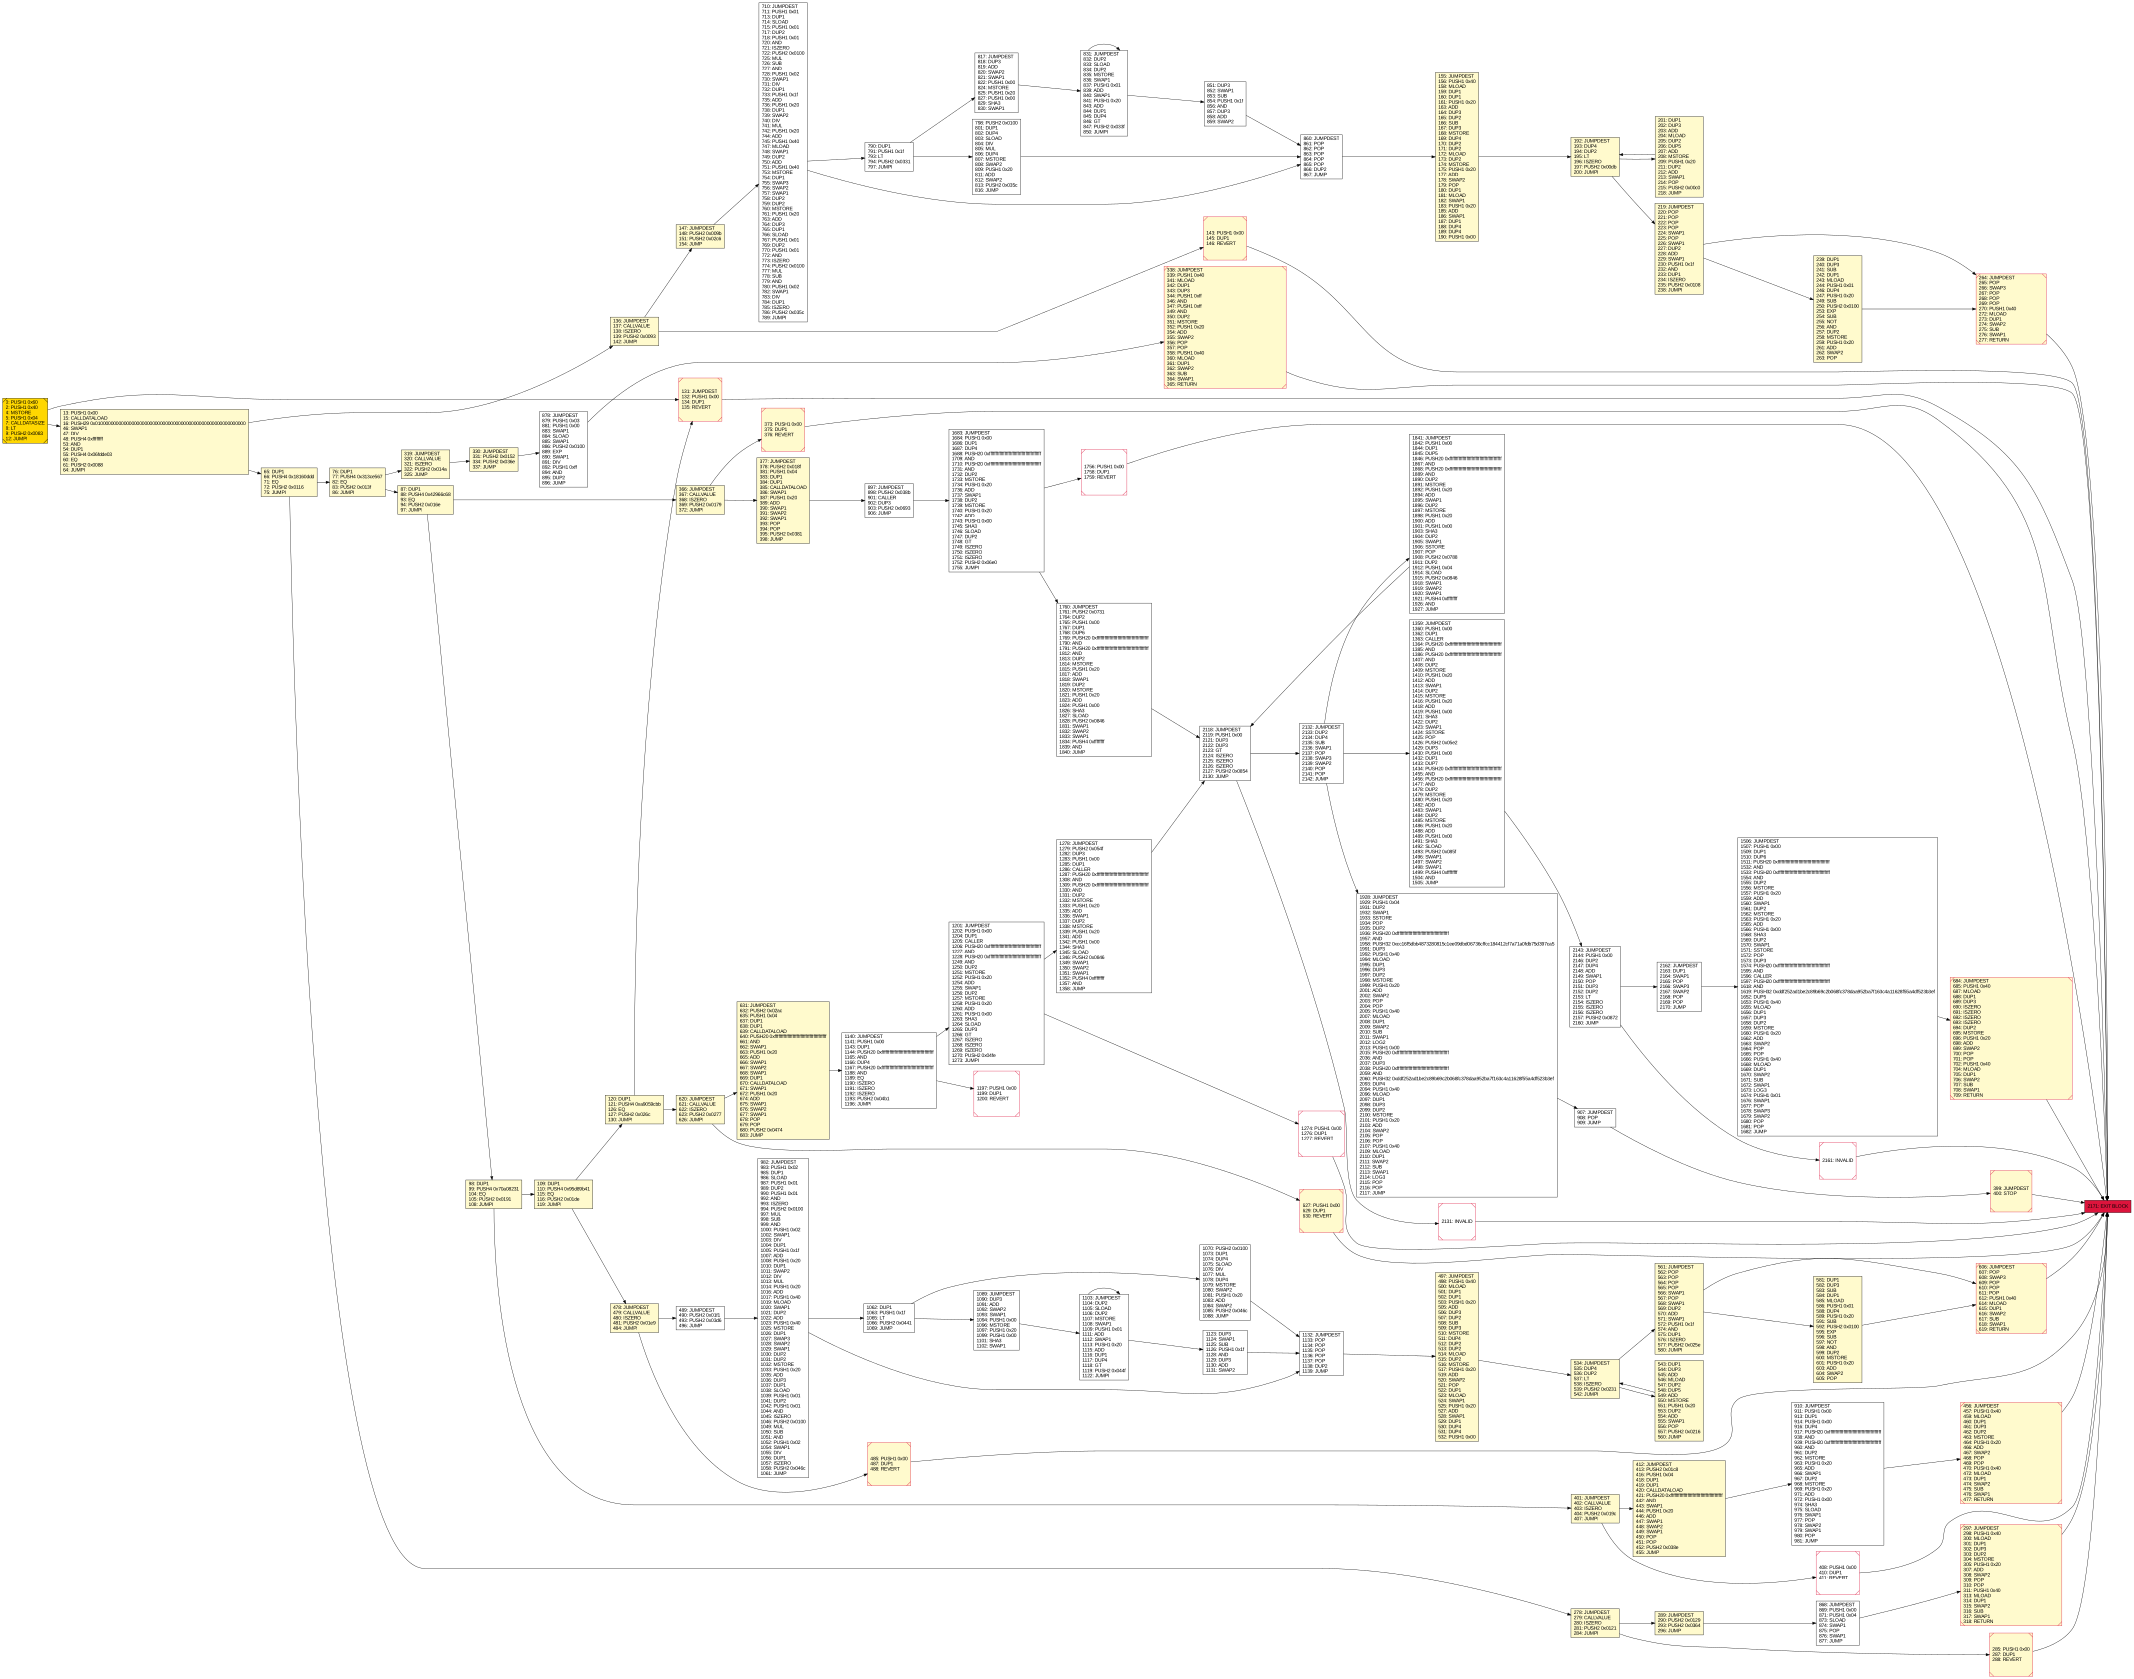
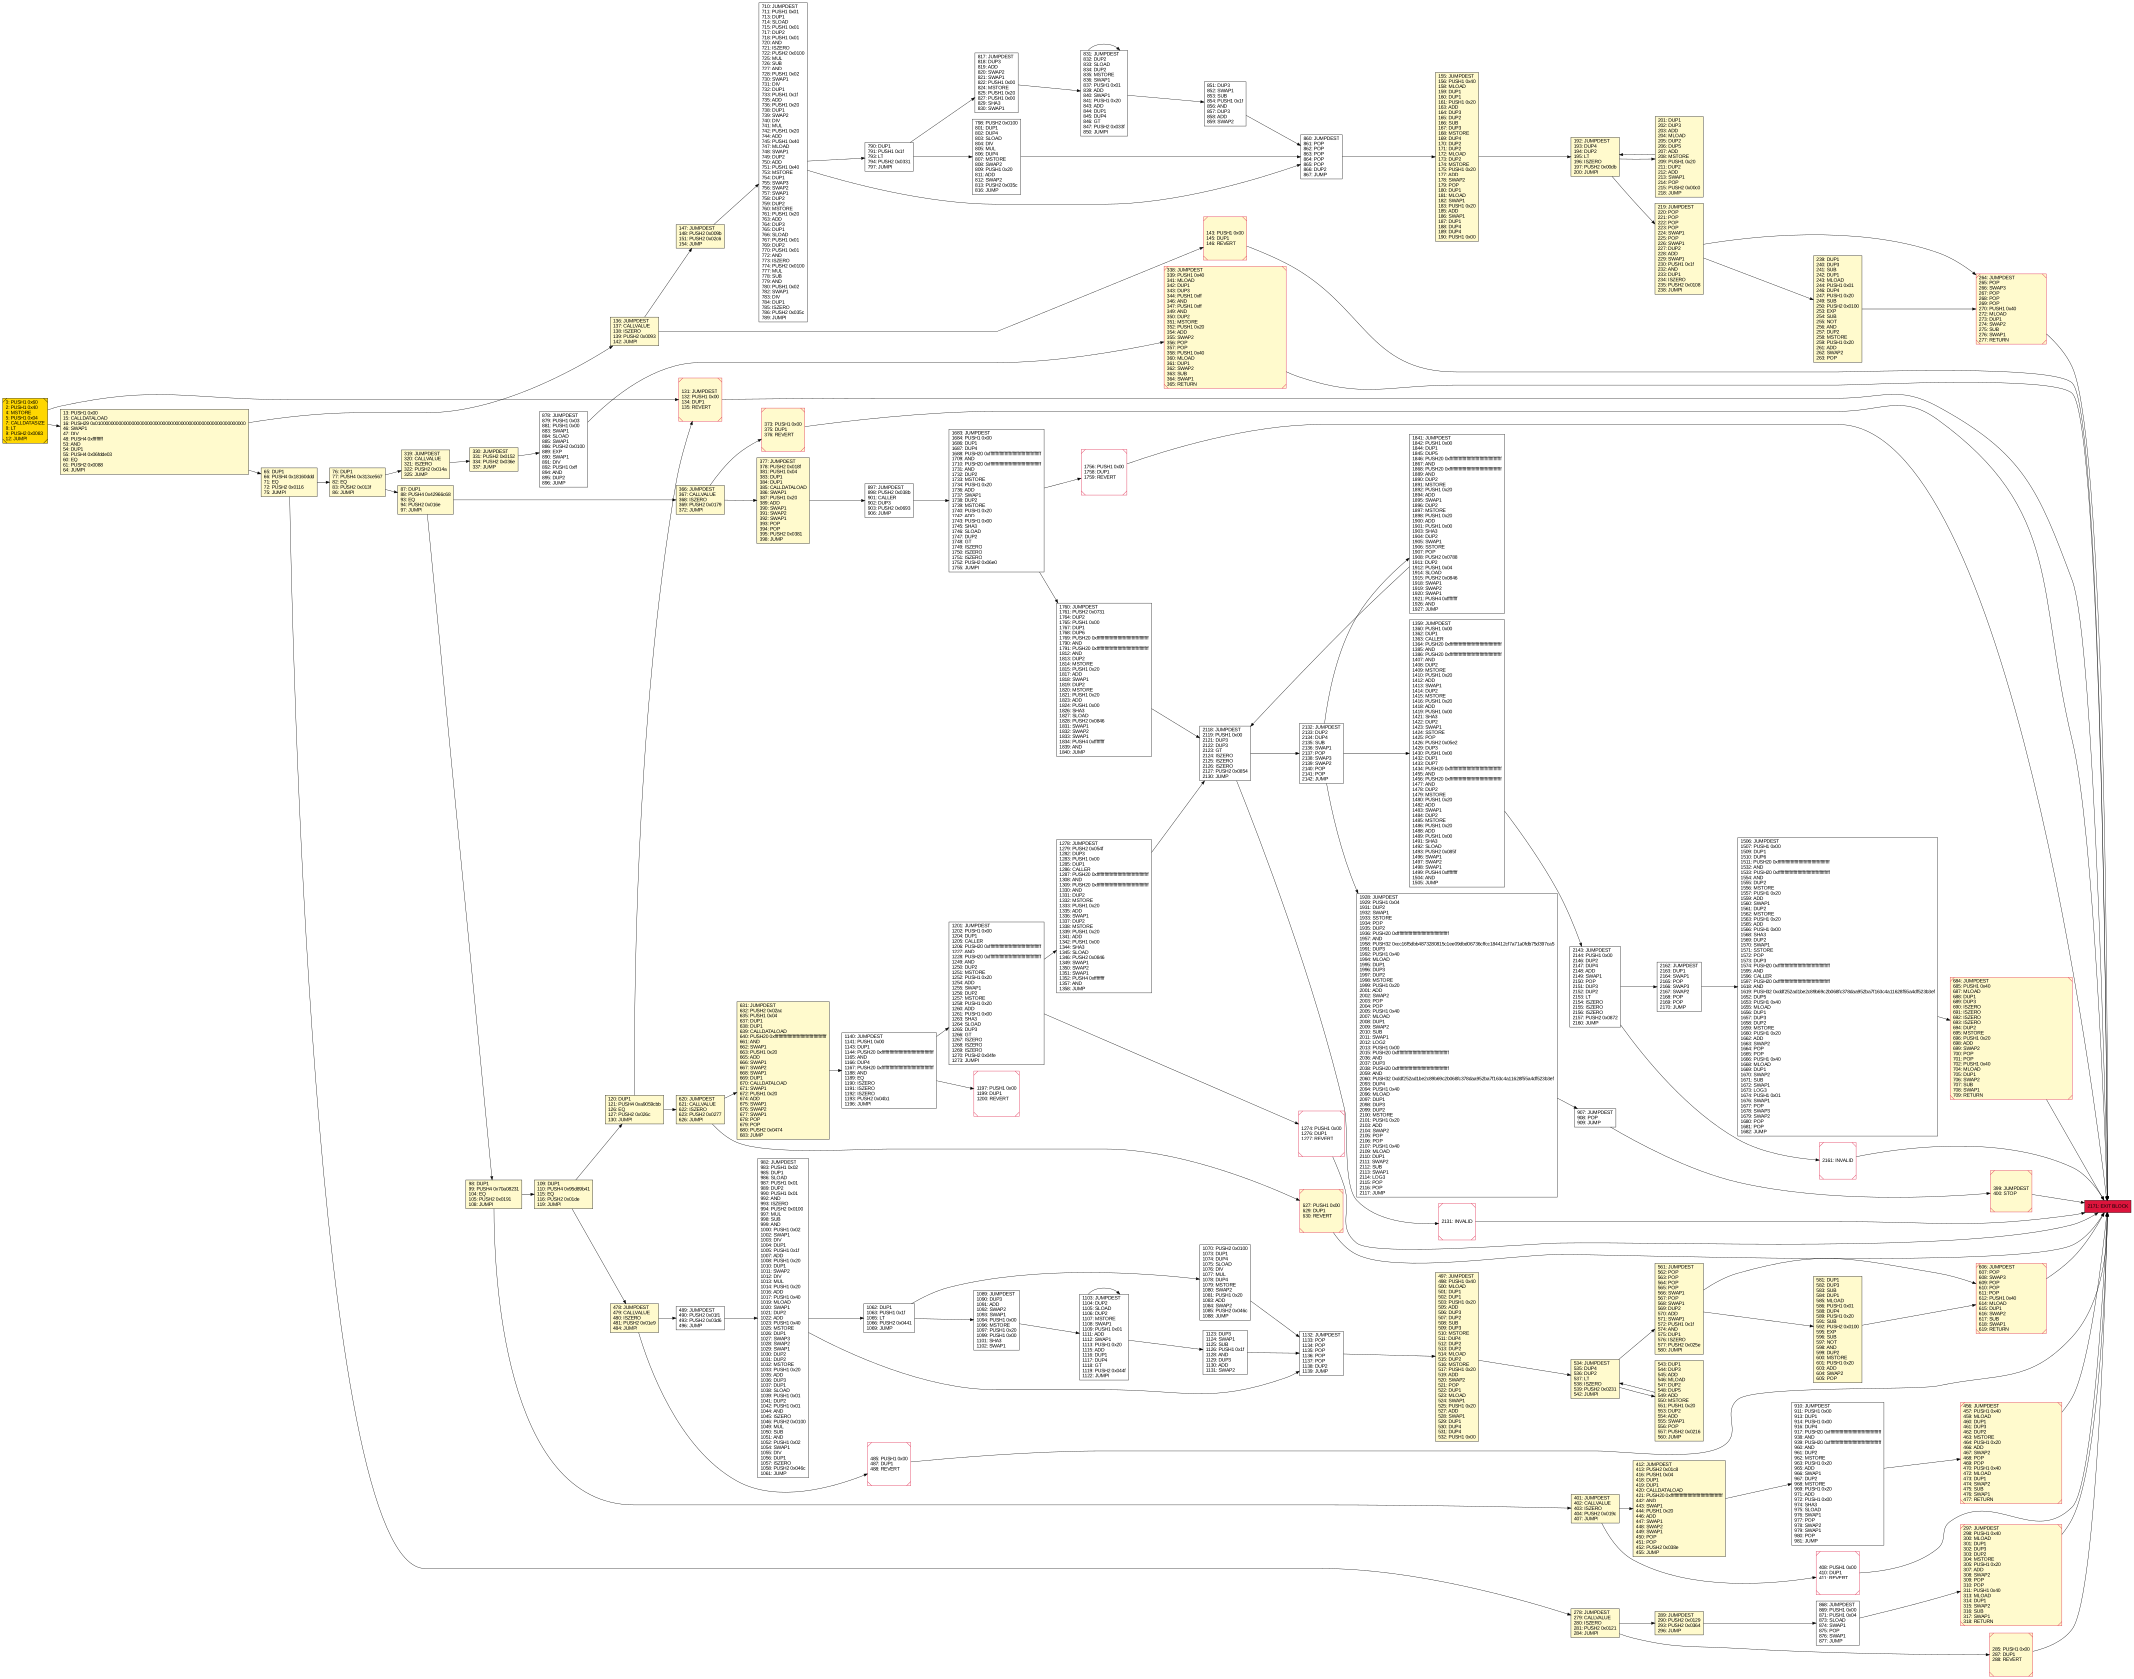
node "485: PUSH1 0x00 487: DUP1 488: REVERT": fillcolor lemonchiffon -> white
